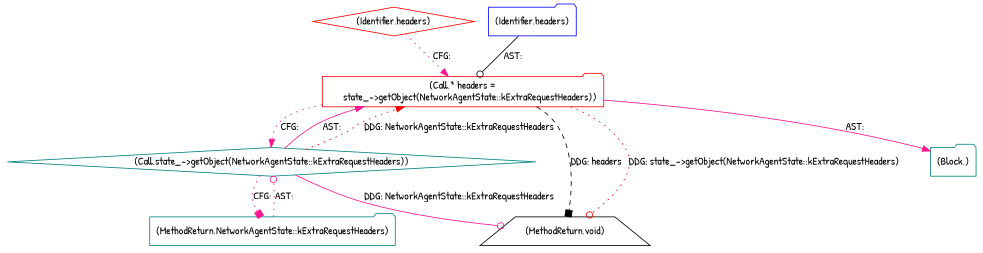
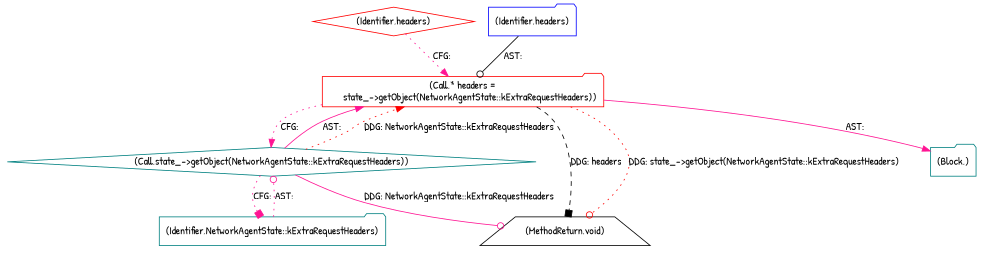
node "(MethodReturn,NetworkAgentState::kExtraRequestHeaders)": label "(MethodReturn,NetworkAgentState::kExtraRequestHeaders)" -> "(Identifier,NetworkAgentState::kExtraRequestHeaders)"
